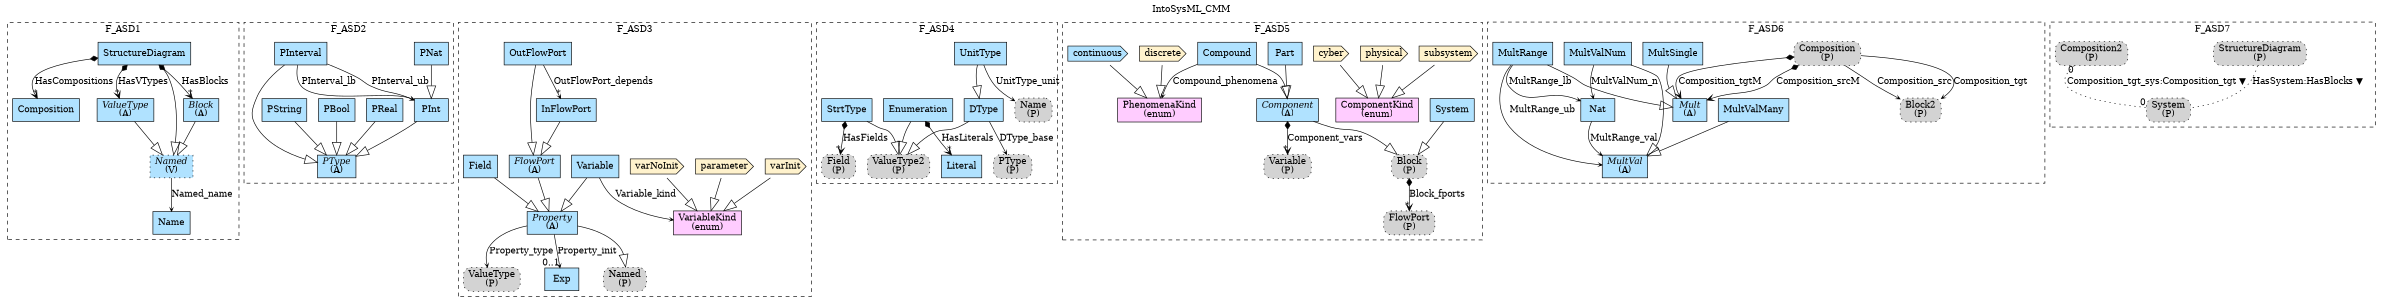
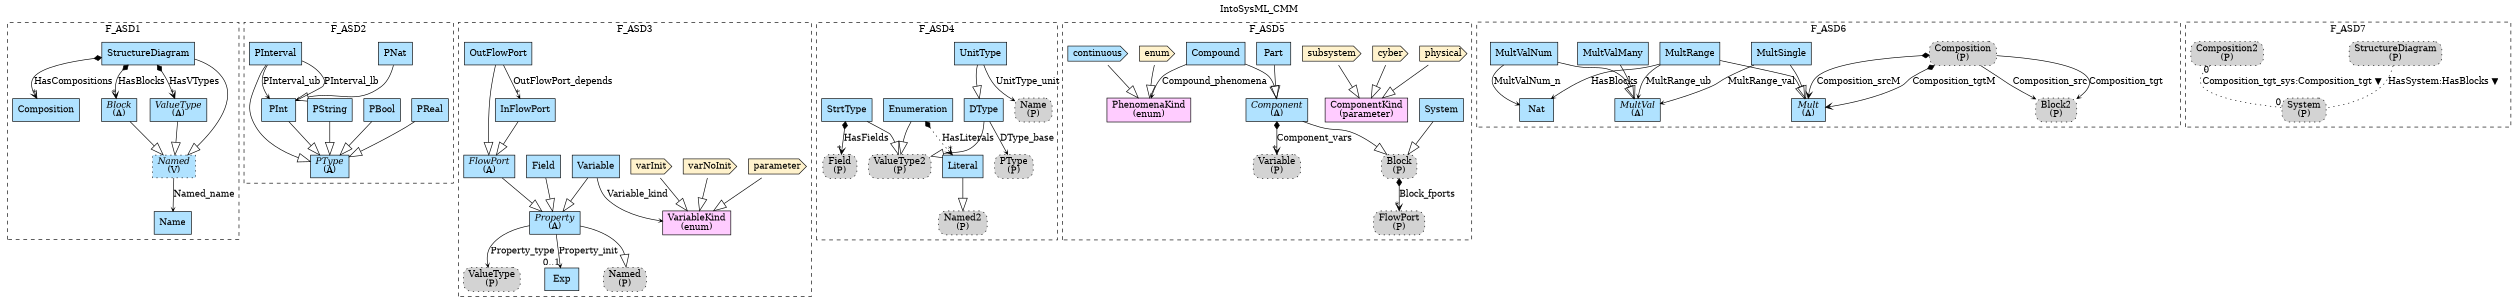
node "discrete": label "discrete" -> "enum"
edge "MultRange" -> "Nat": label "MultRange_lb" -> "HasBlocks"
node "ComponentKind (enum)": label "ComponentKind (enum)" -> "ComponentKind (parameter)"
edge "Enumeration" -- "Literal": style solid -> dotted
edge "Nat" -> "MultVal": now "MultSingle" -> "MultVal"
node "Named2": added
